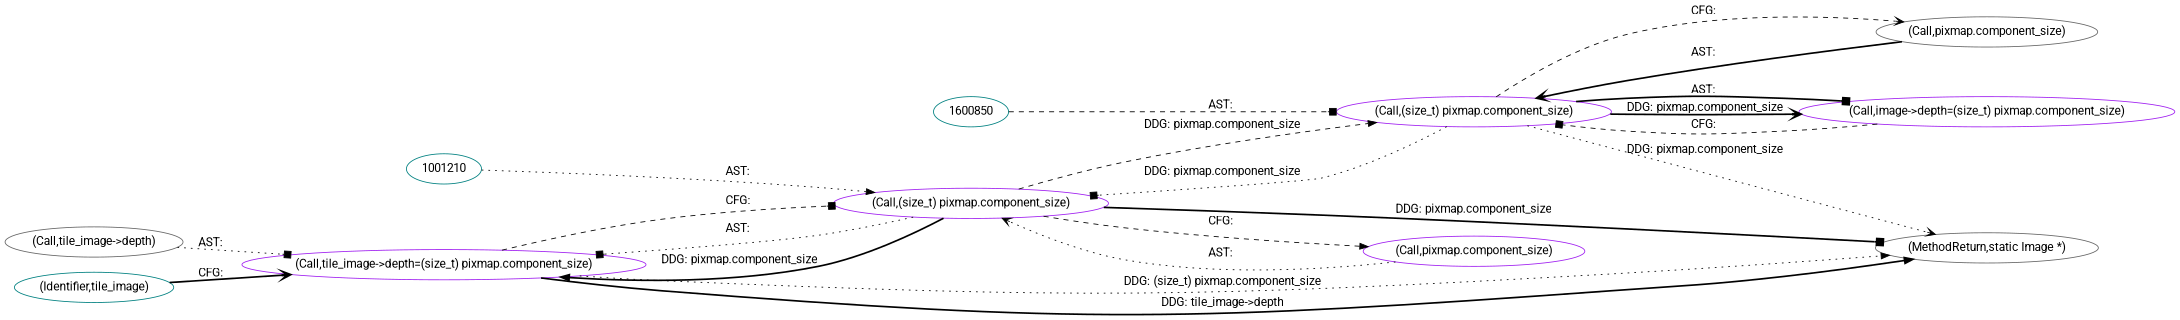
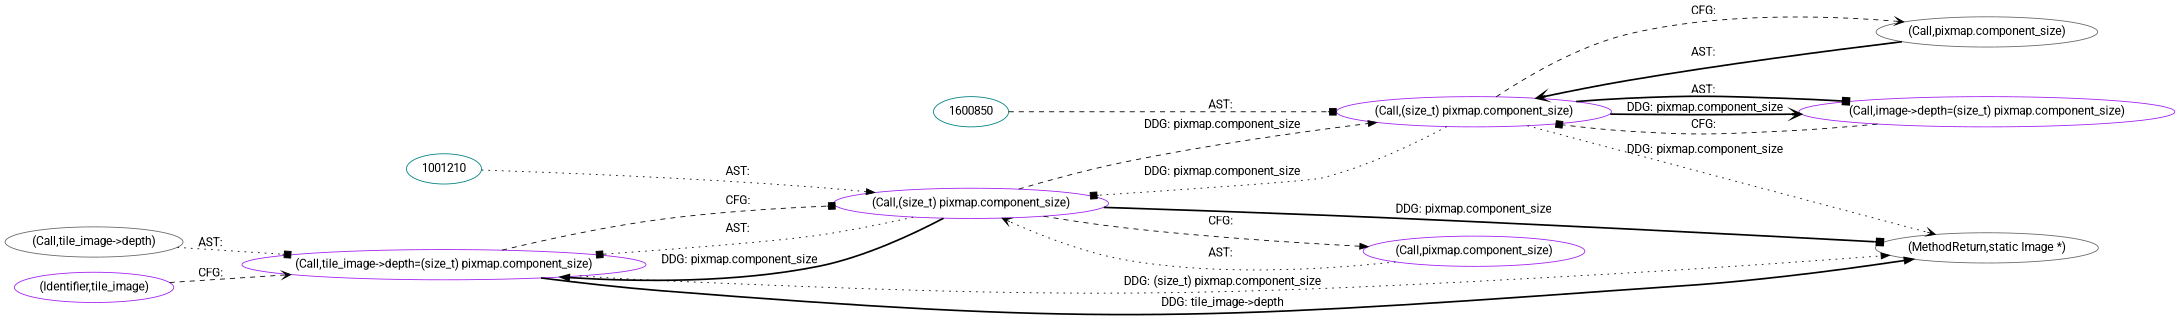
edge "(Identifier,tile_image)" -> "(Call,tile_image->depth=(size_t) pixmap.component_size)": style bold -> dashed
node "(Identifier,tile_image)": color teal -> purple
